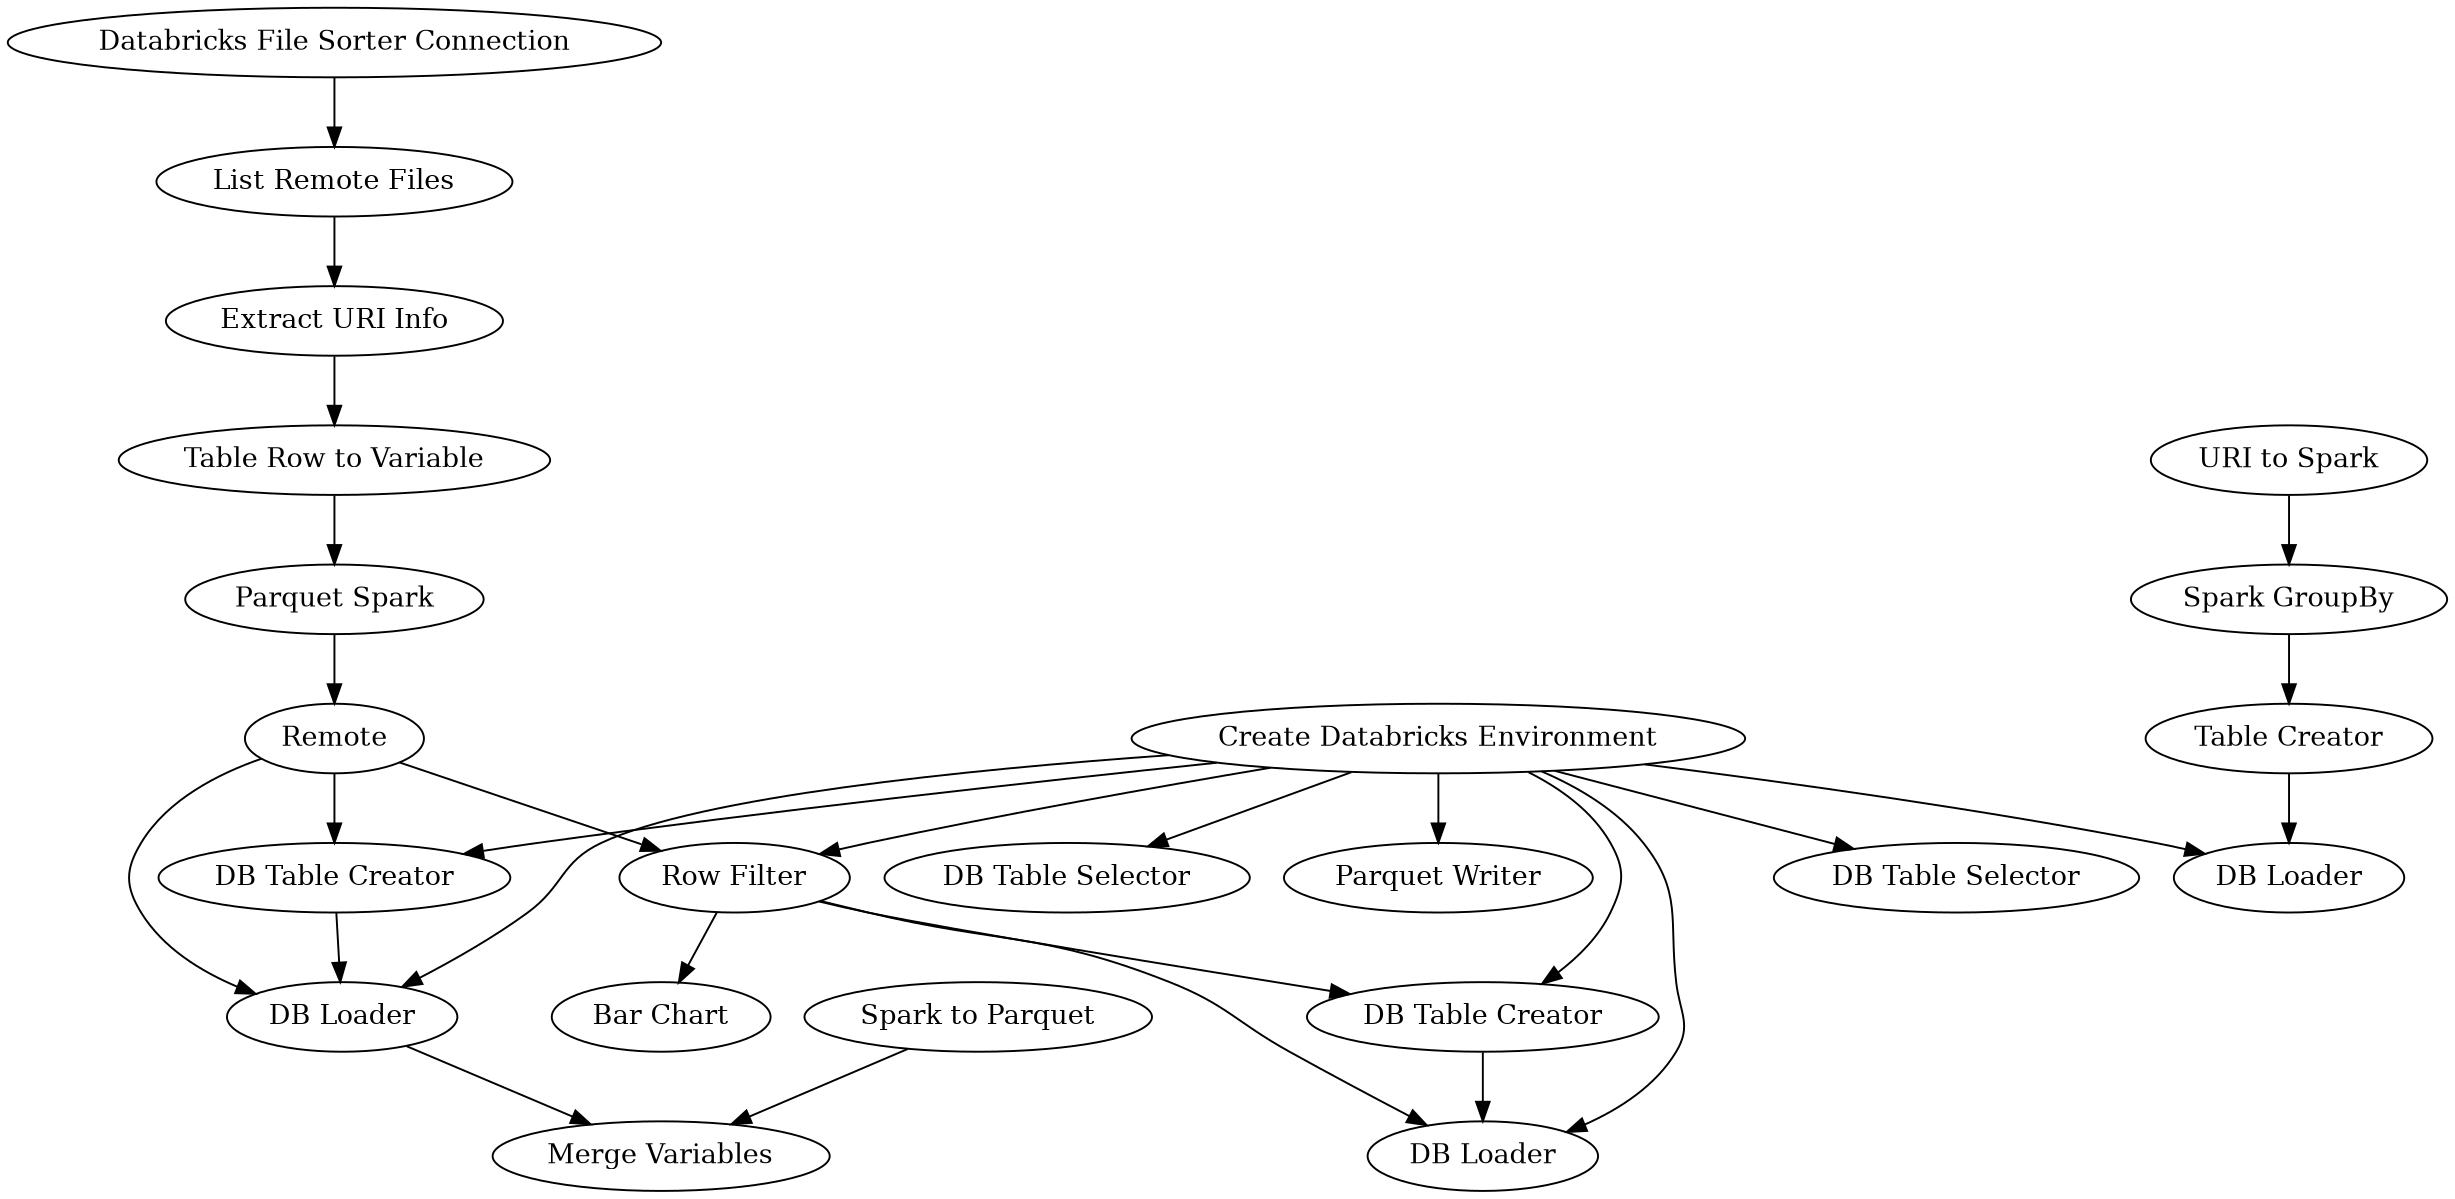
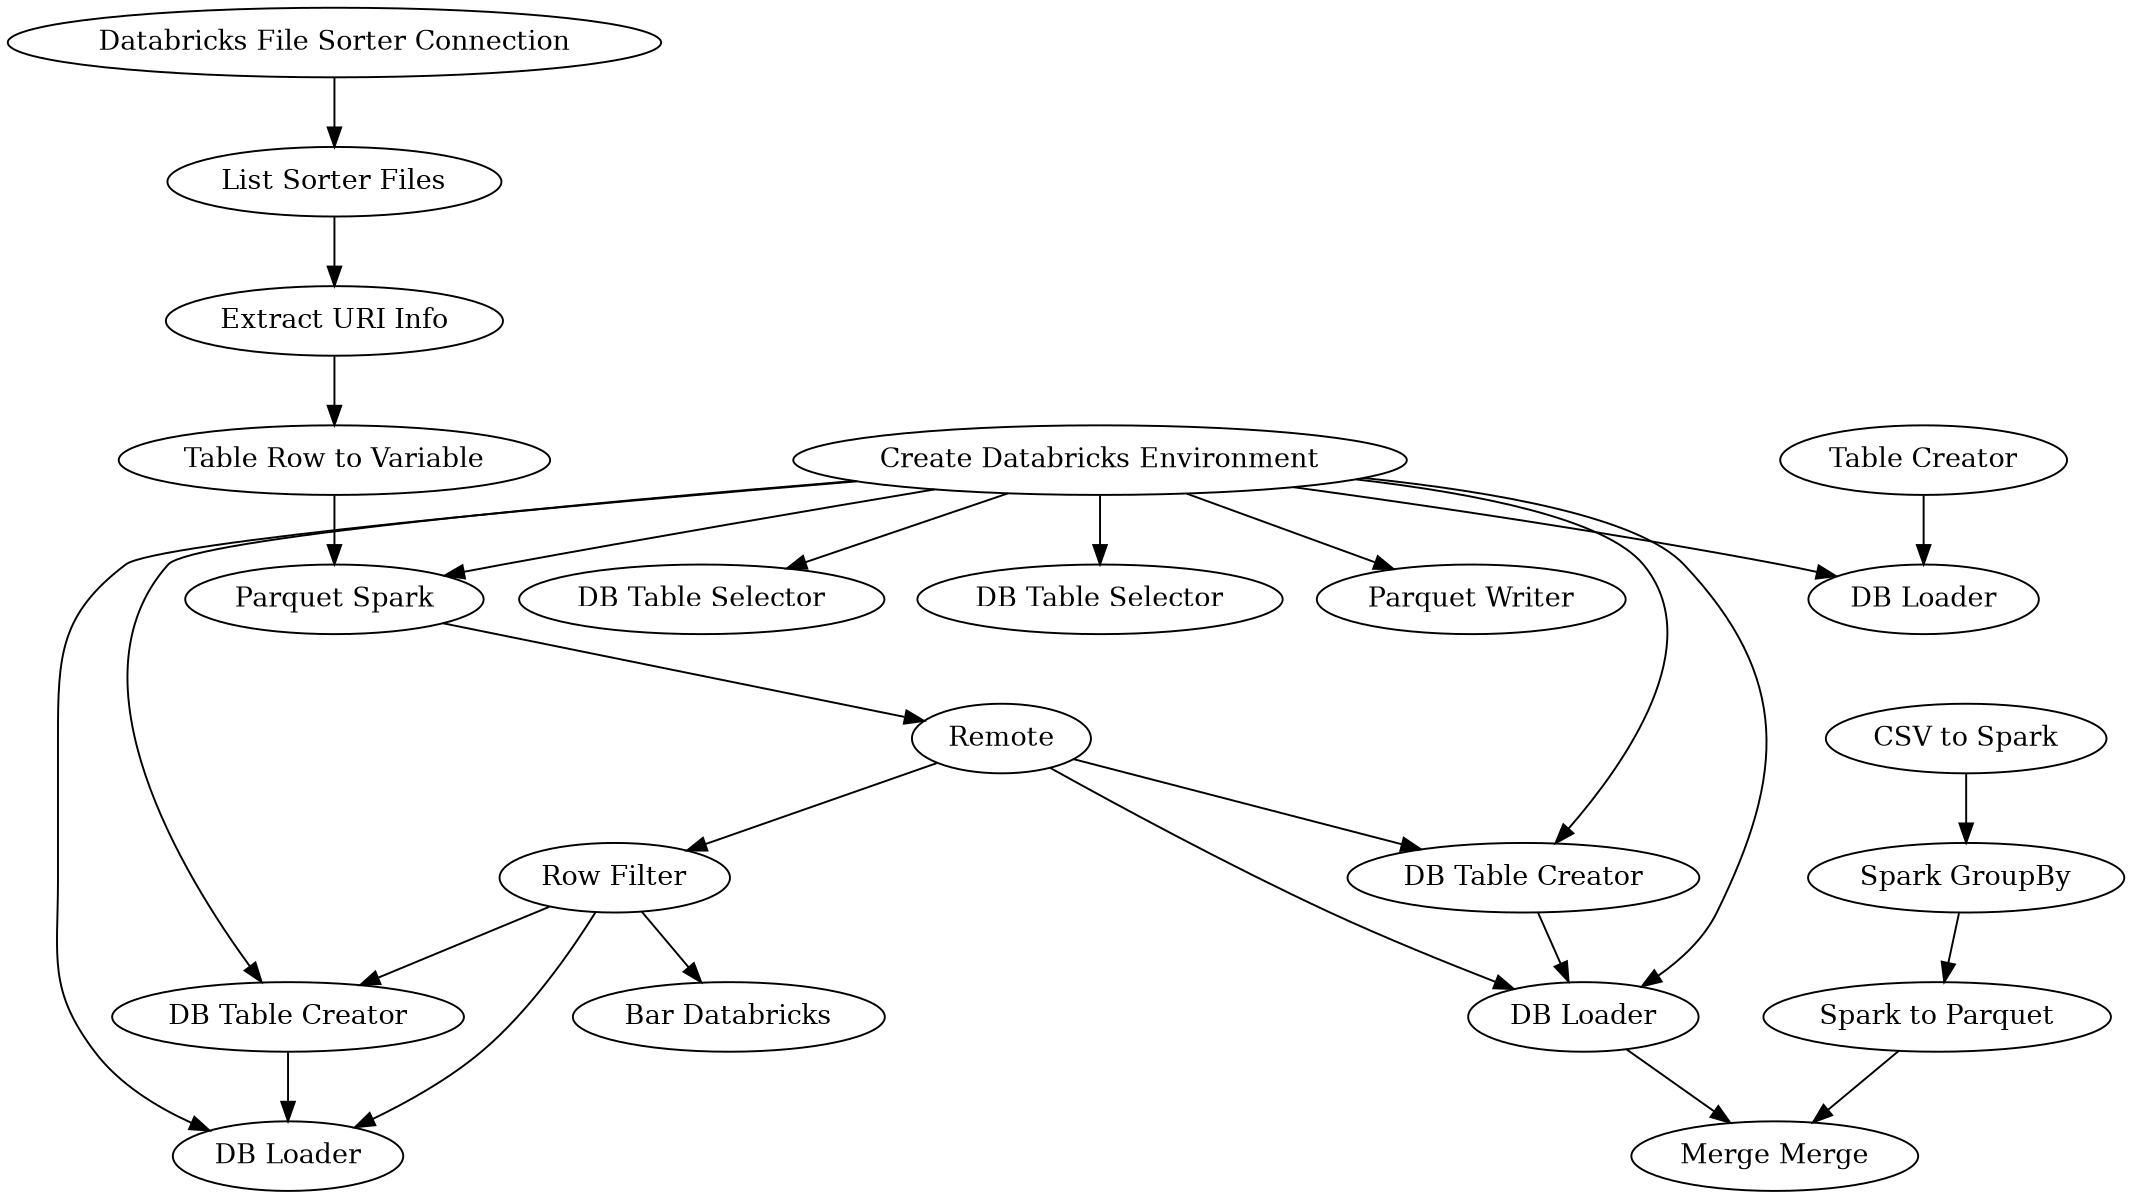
node "List Remote Files": label "List Remote Files" -> "List Sorter Files"
node "URI to Spark": label "URI to Spark" -> "CSV to Spark"
edge "Spark GroupBy" -> "Table Creator": now "Spark GroupBy" -> "Spark to Parquet"
edge "Create Databricks Environment" -> "Row Filter": now "Create Databricks Environment" -> "Parquet Spark"
node "Bar Chart": label "Bar Chart" -> "Bar Databricks"
node "Merge Variables": label "Merge Variables" -> "Merge Merge"
